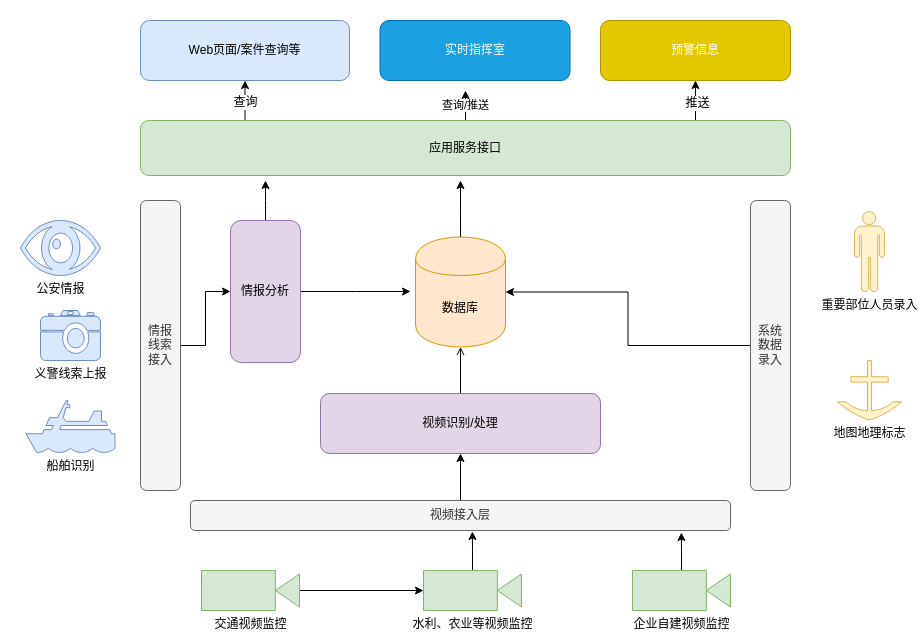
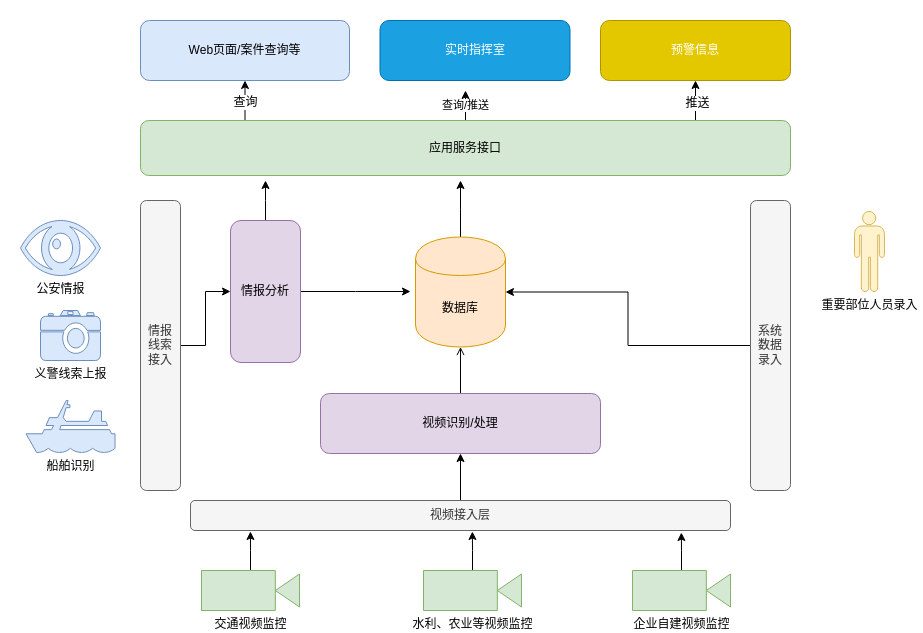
node "地图地理标志": removed
edge "交通视频监控" -> "水利、农业等视频监控": now "交通视频监控" -> "视频接入层"
